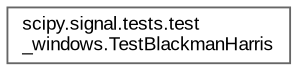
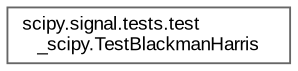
node "scipy.signal.tests.test _windows.TestBlackmanHarris": label "scipy.signal.tests.test _windows.TestBlackmanHarris" -> "scipy.signal.tests.test _scipy.TestBlackmanHarris"
